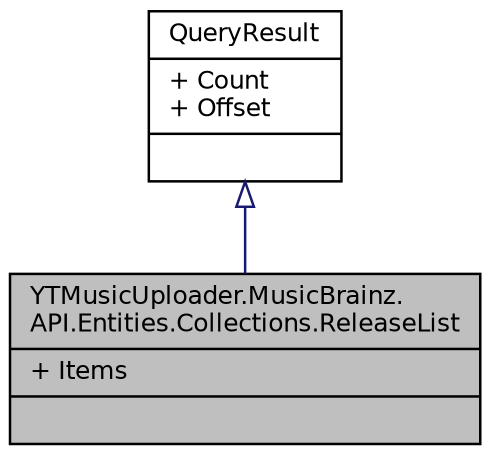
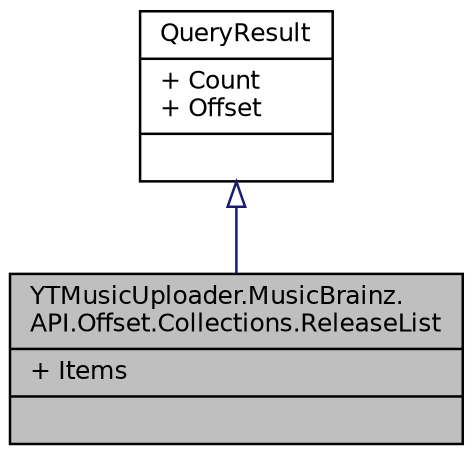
node "YTMusicUploader.MusicBrainz.": text "API.Entities.Collections.ReleaseList" -> "API.Offset.Collections.ReleaseList"
